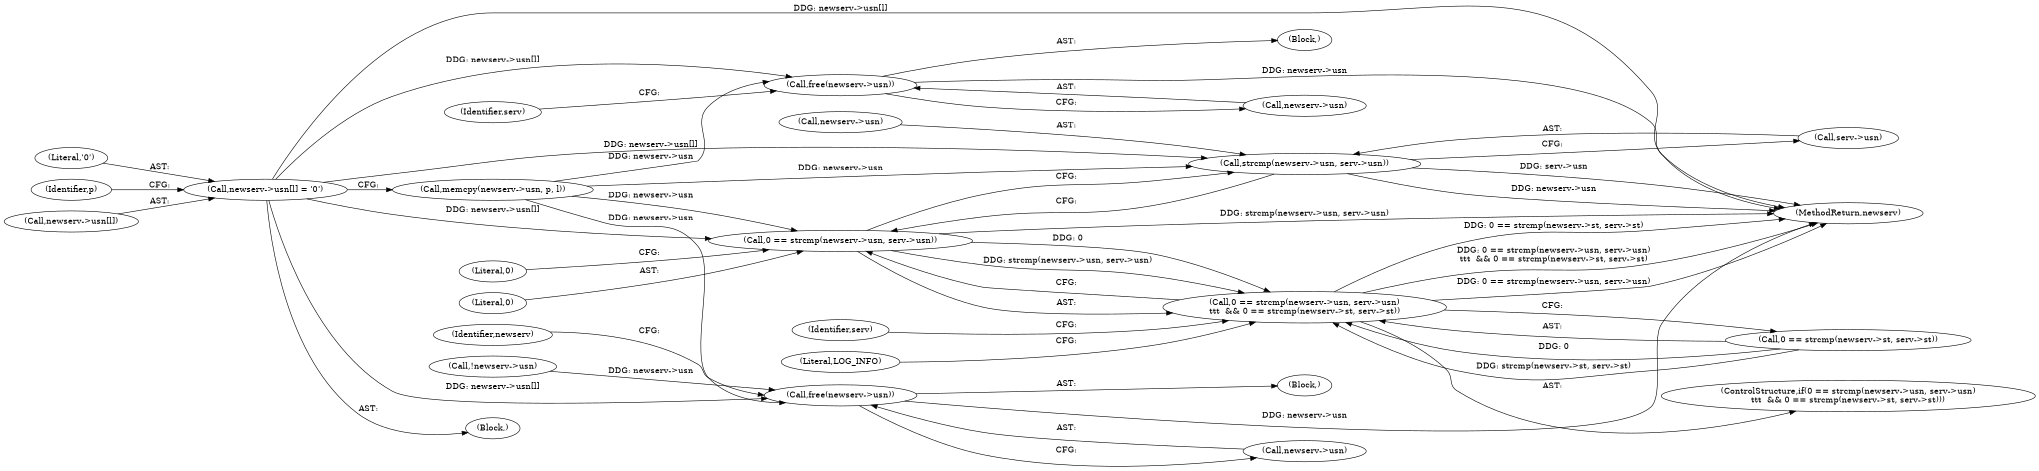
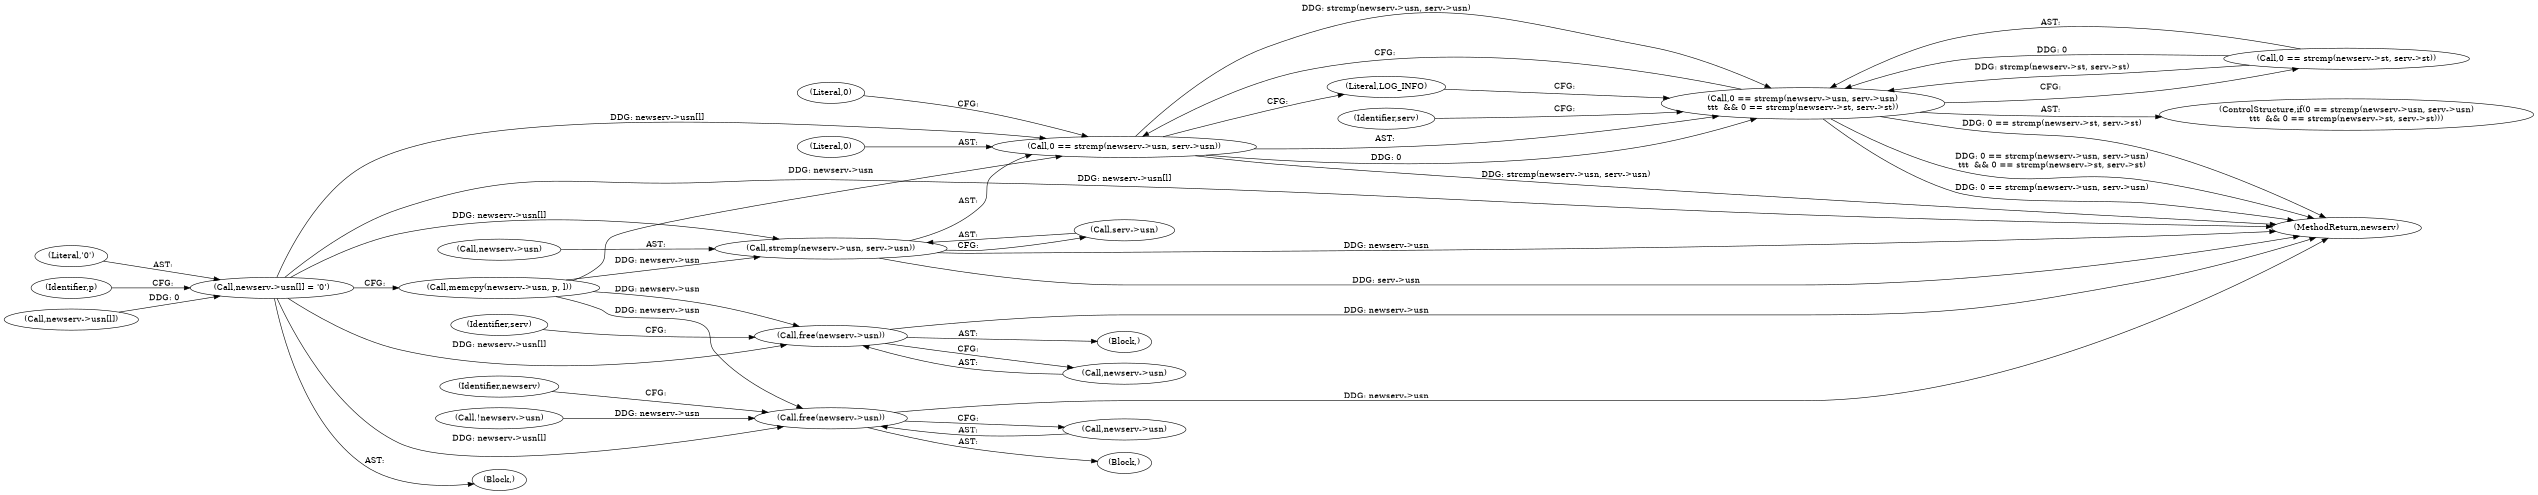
edge "(Call,0 == strcmp(newserv->usn, serv->usn))" -> "(Call,strcmp(newserv->usn, serv->usn))": now "(Call,0 == strcmp(newserv->usn, serv->usn))" -> "(Literal,LOG_INFO)"
edge "(Call,newserv->usn[l])" -> "(Call,newserv->usn[l] = '0')": label "AST: " -> "DDG: 0"
edge "(Call,strcmp(newserv->usn, serv->usn))" -> "(Call,0 == strcmp(newserv->usn, serv->usn))": label "CFG: " -> "AST: "
